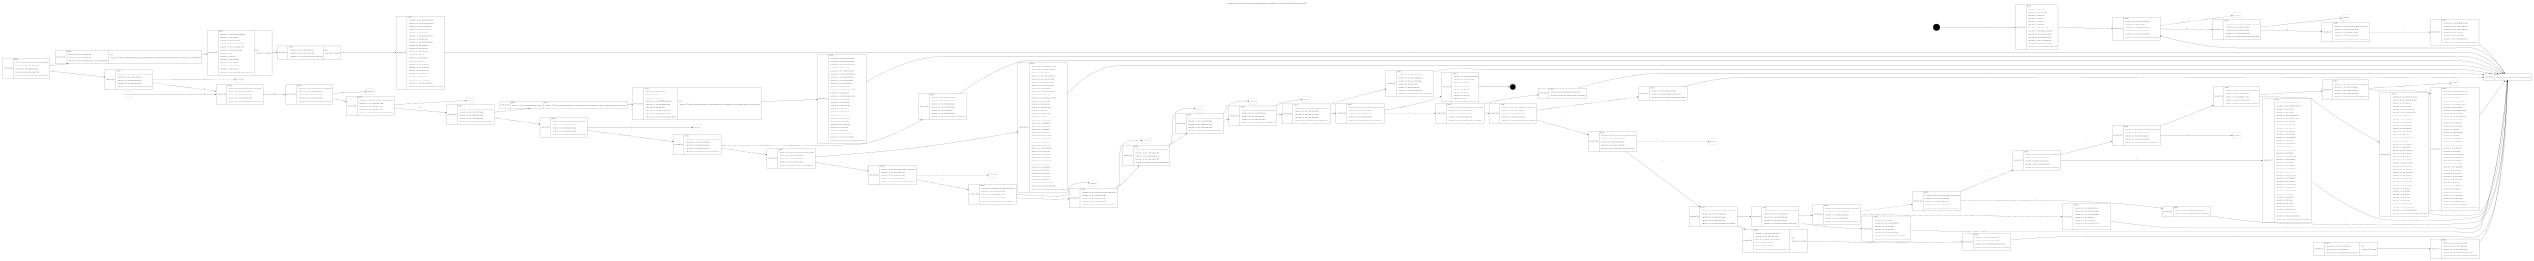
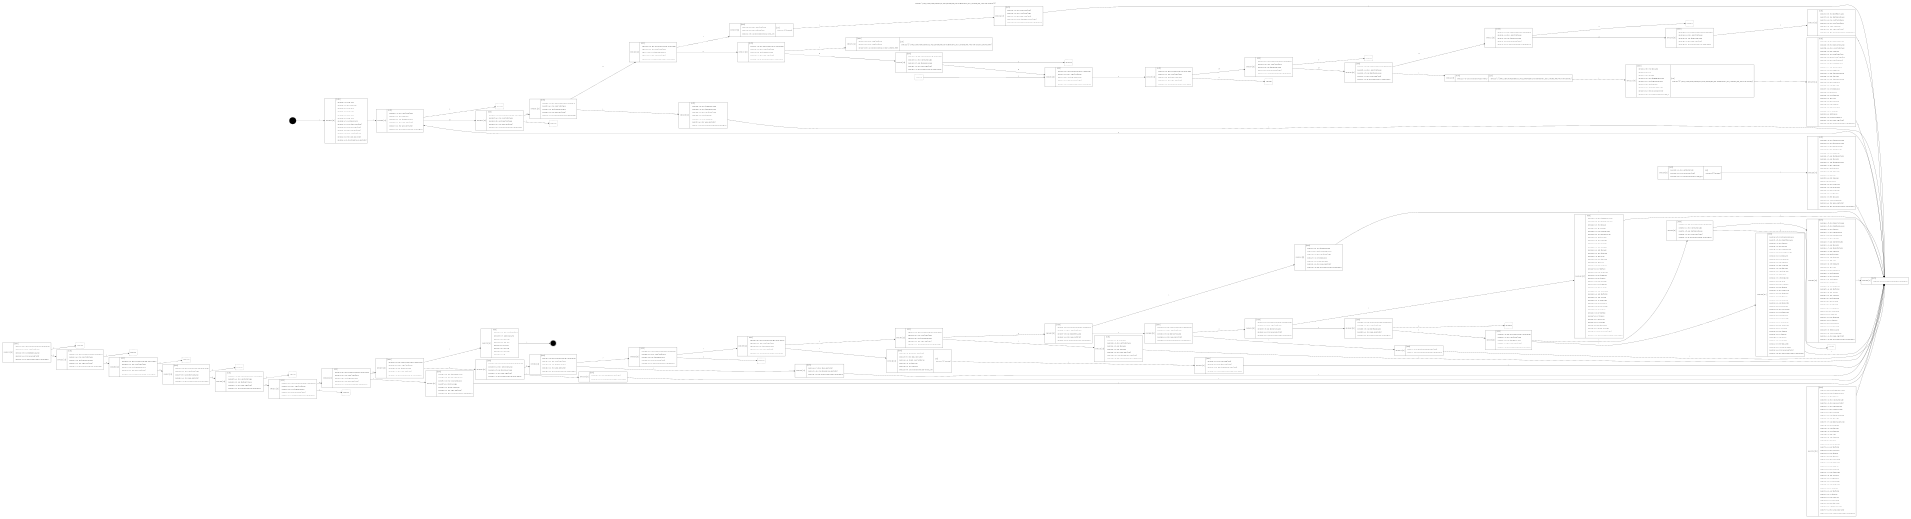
node "0x401c08 [28]": added
node "0x402382 [45]": removed
node "0x401d04 [28]": removed
